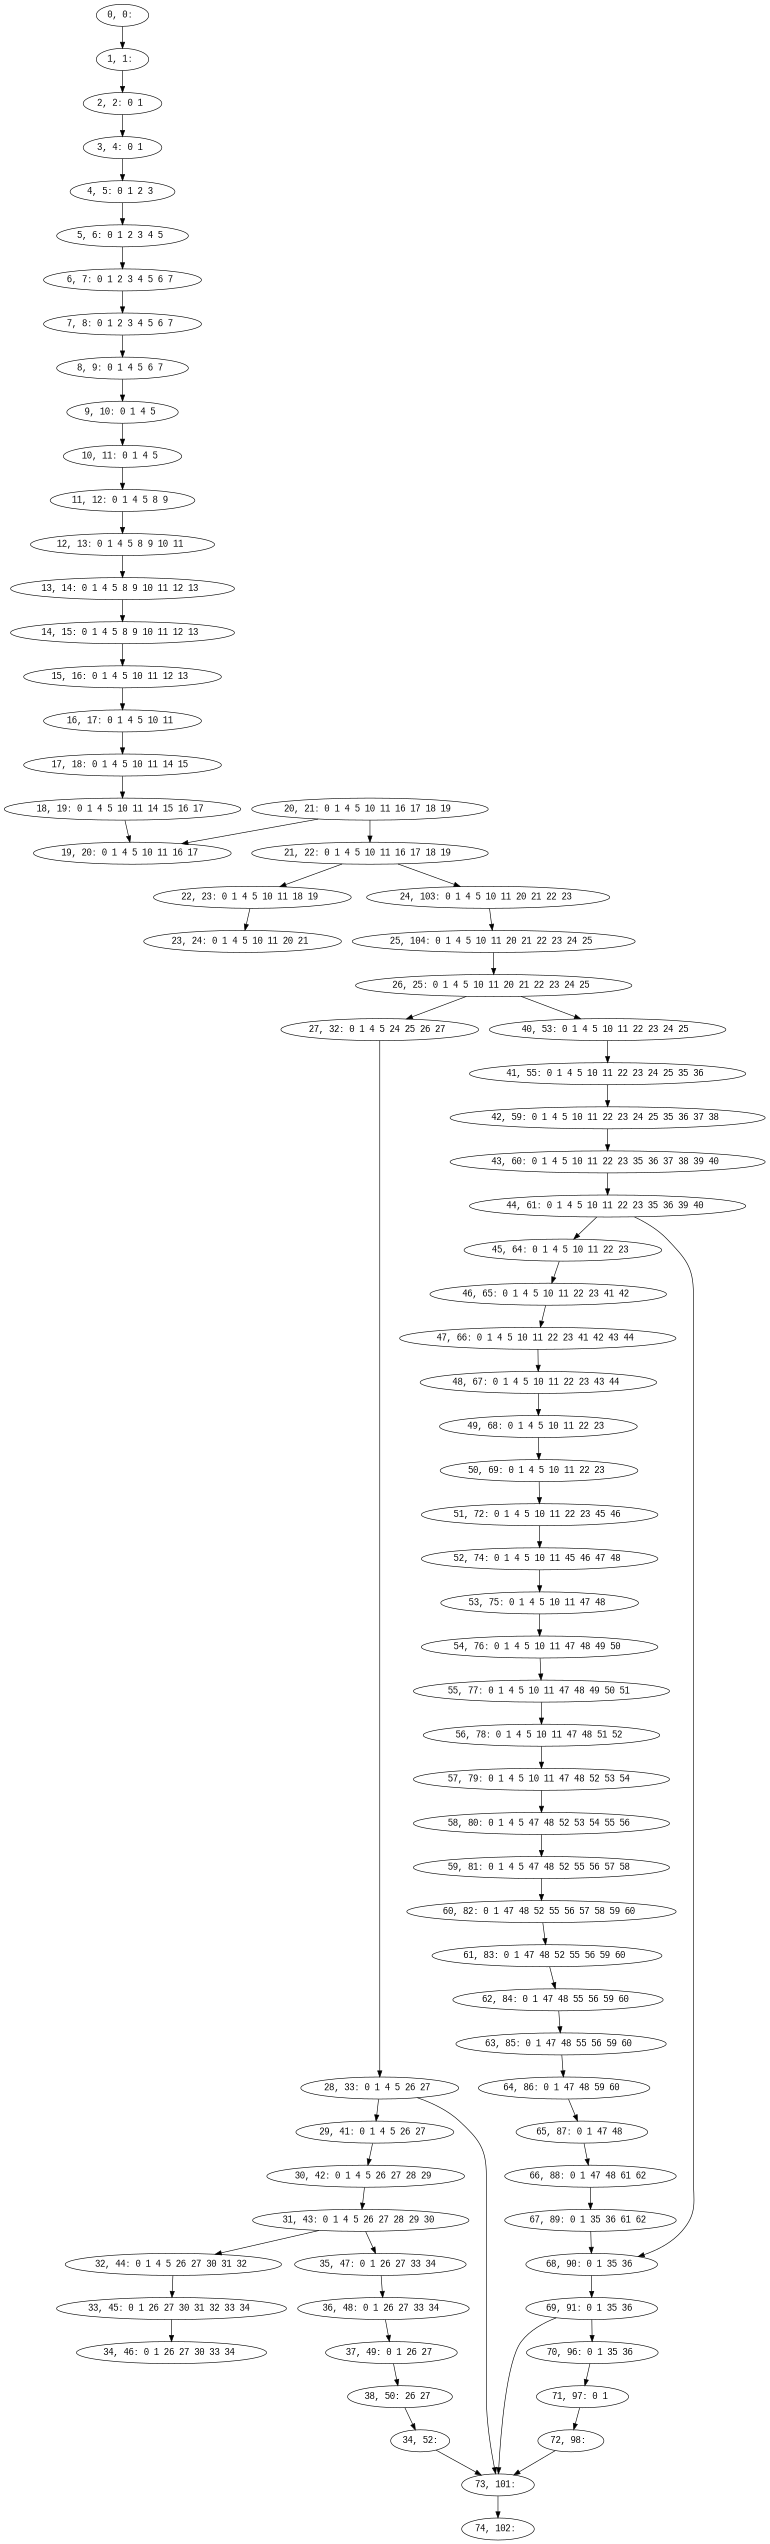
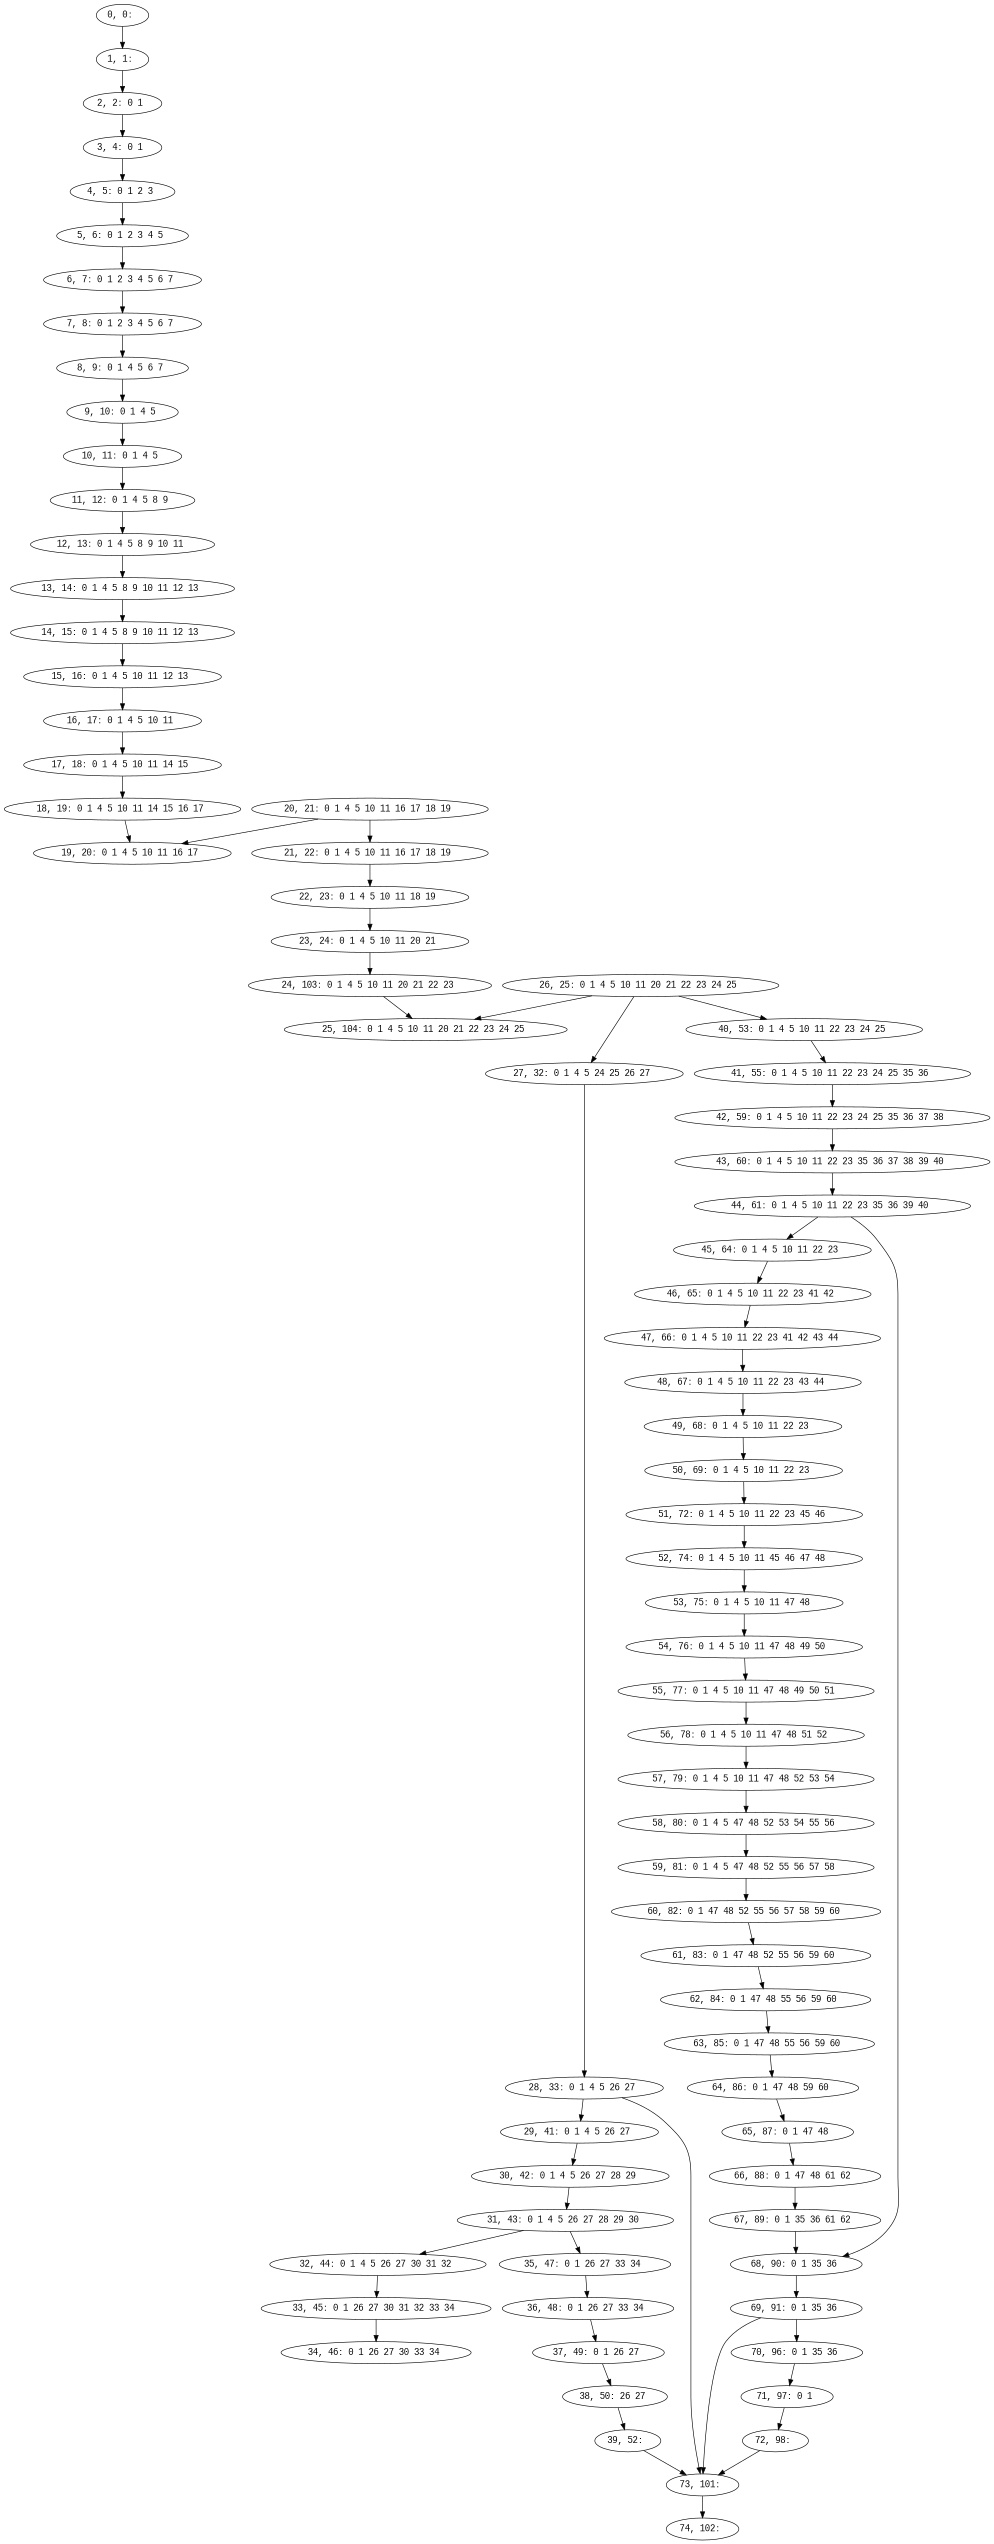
edge "21, 22: 0 1 4 5 10 11 16 17 18 19" -> "24, 103: 0 1 4 5 10 11 20 21 22 23": now "23, 24: 0 1 4 5 10 11 20 21" -> "24, 103: 0 1 4 5 10 11 20 21 22 23"
edge "25, 104: 0 1 4 5 10 11 20 21 22 23 24 25" -> "26, 25: 0 1 4 5 10 11 20 21 22 23 24 25": reversed
node "34, 52:": label "34, 52:" -> "39, 52:"
